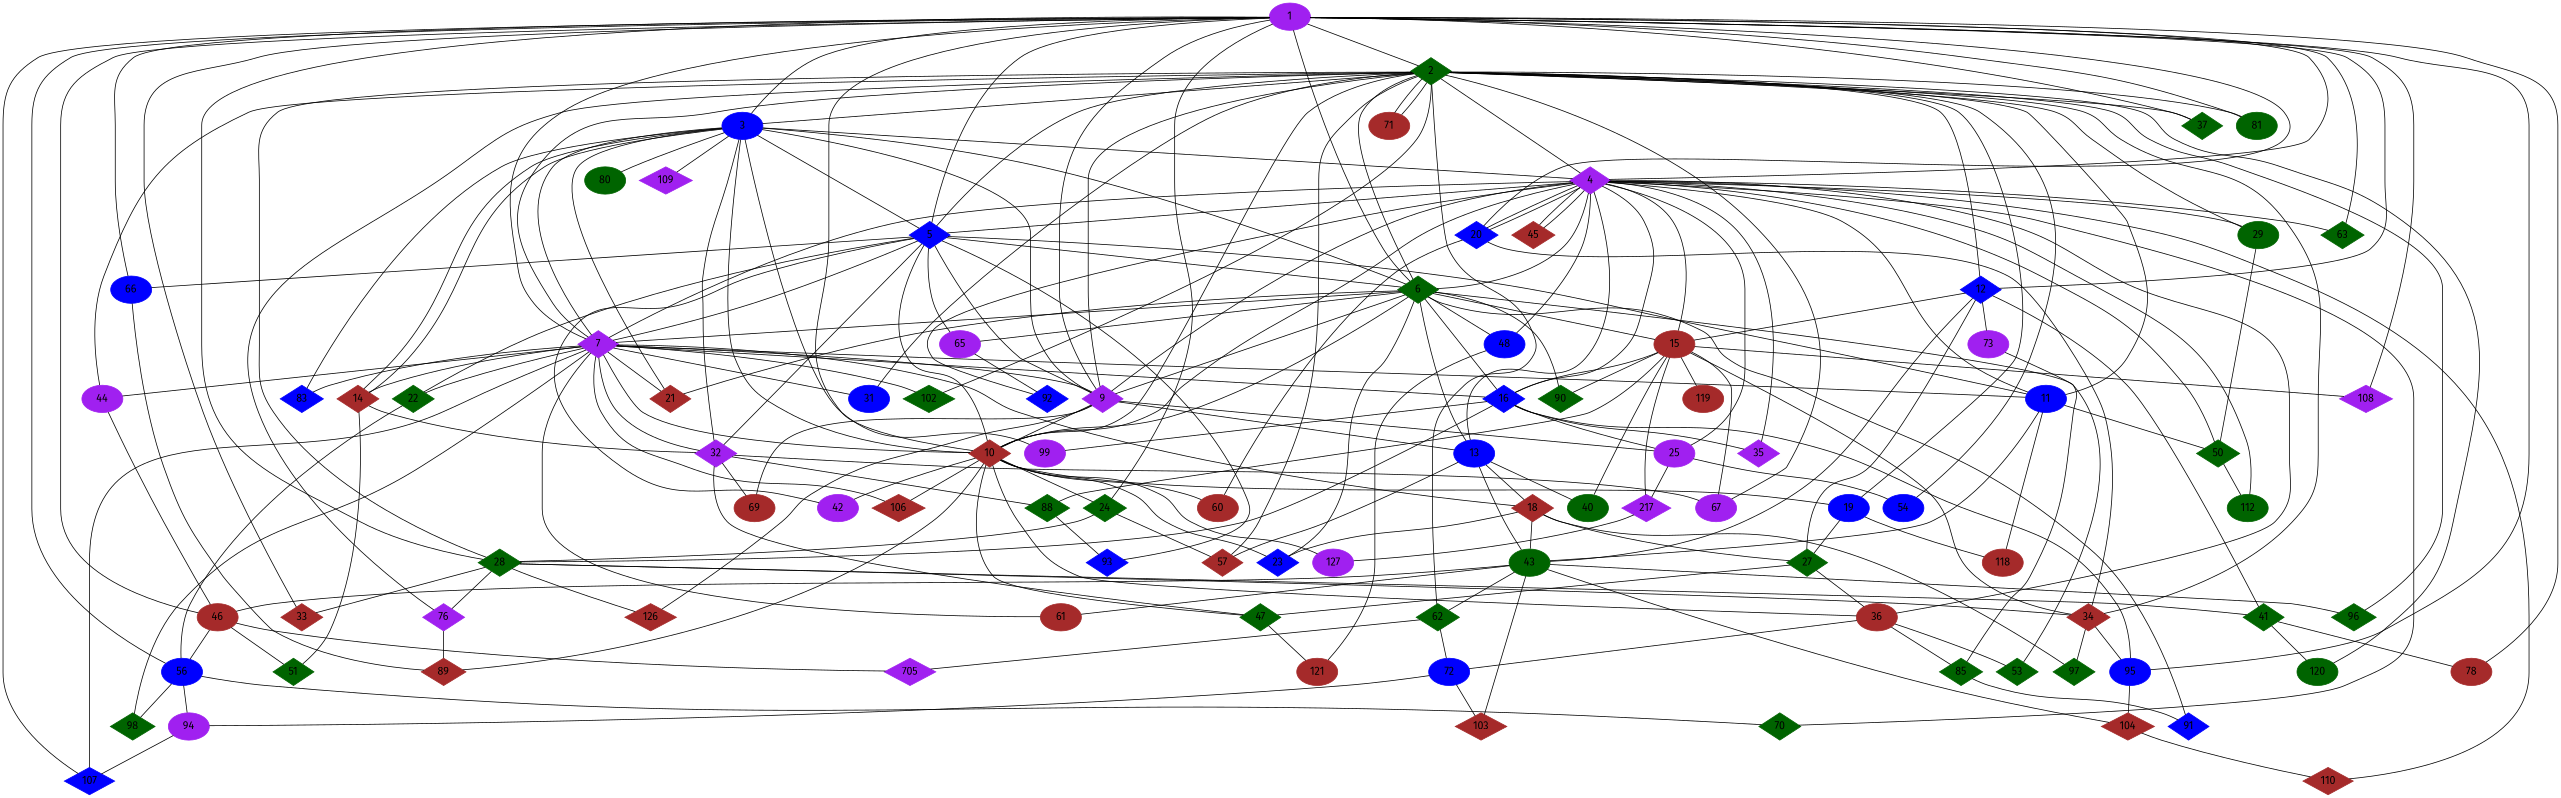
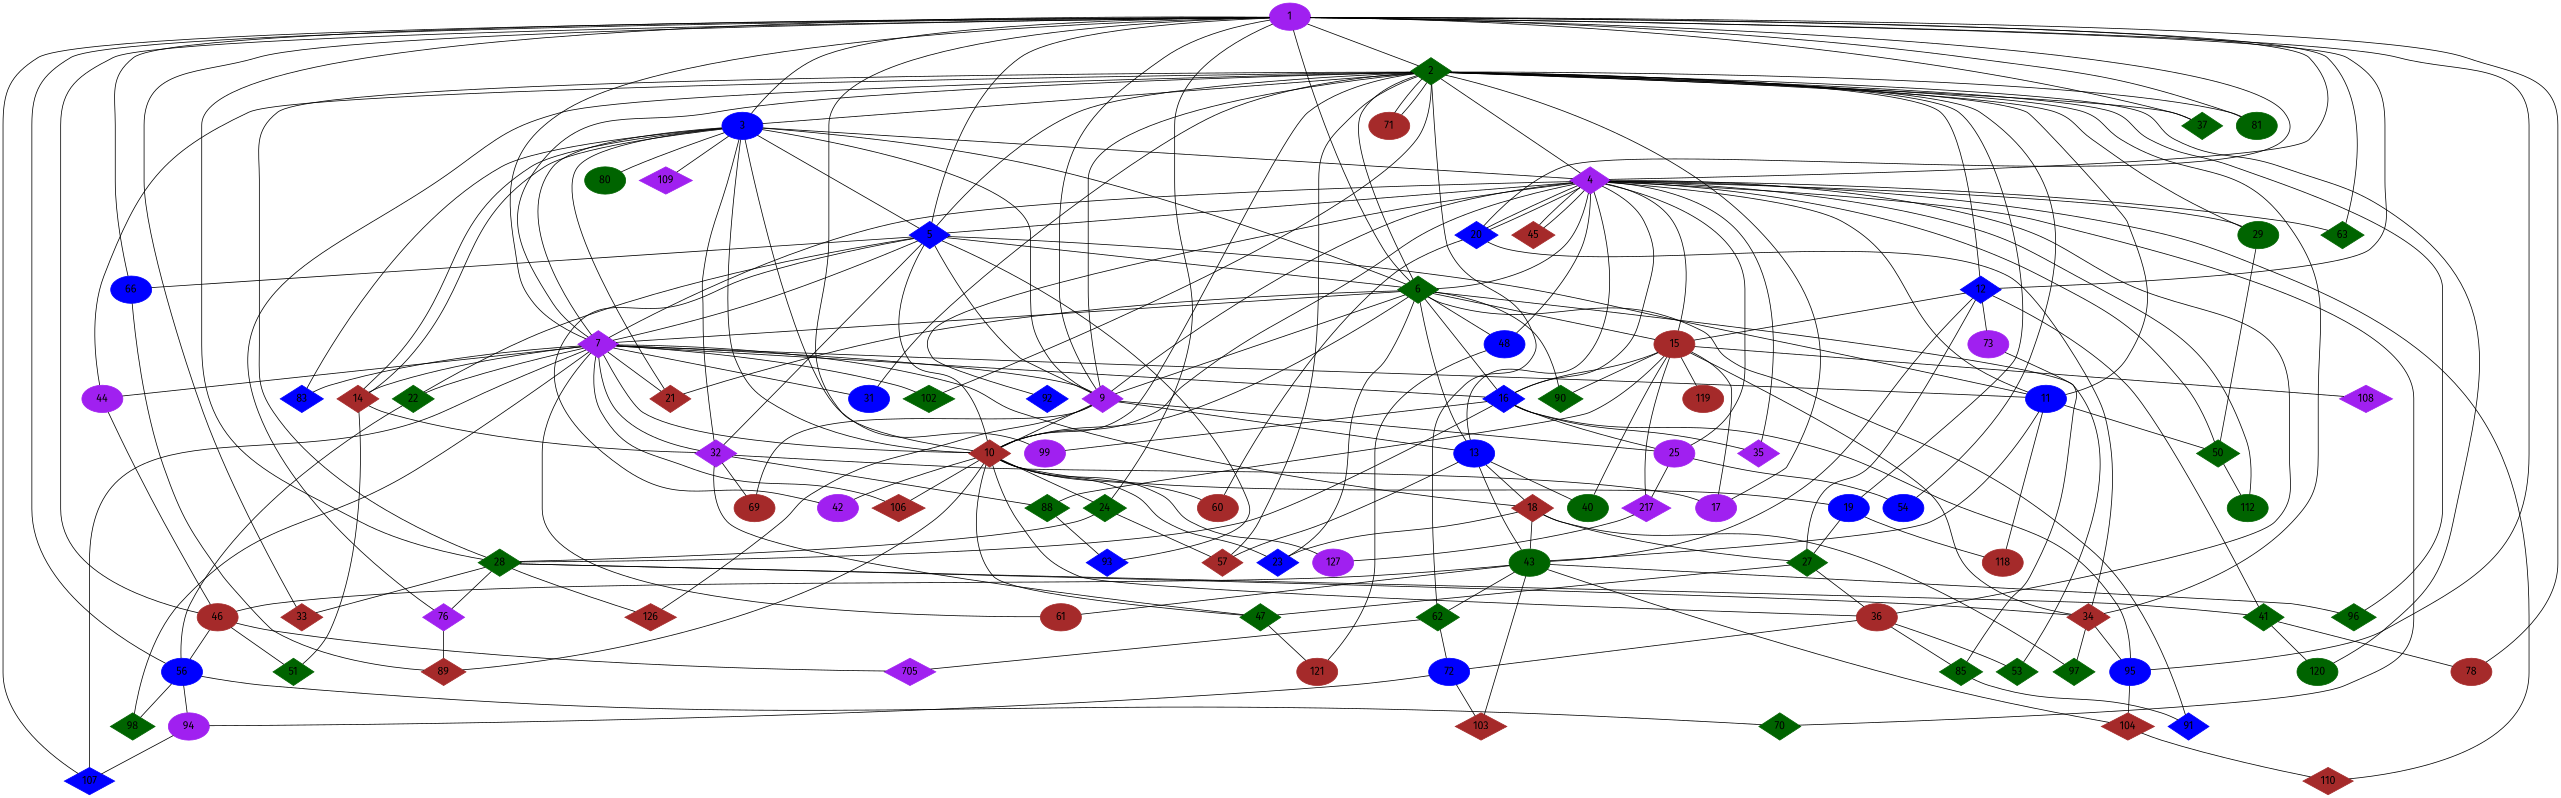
edge "1" -- "108": removed
node "65": removed
node "67": label "67" -> "17"
